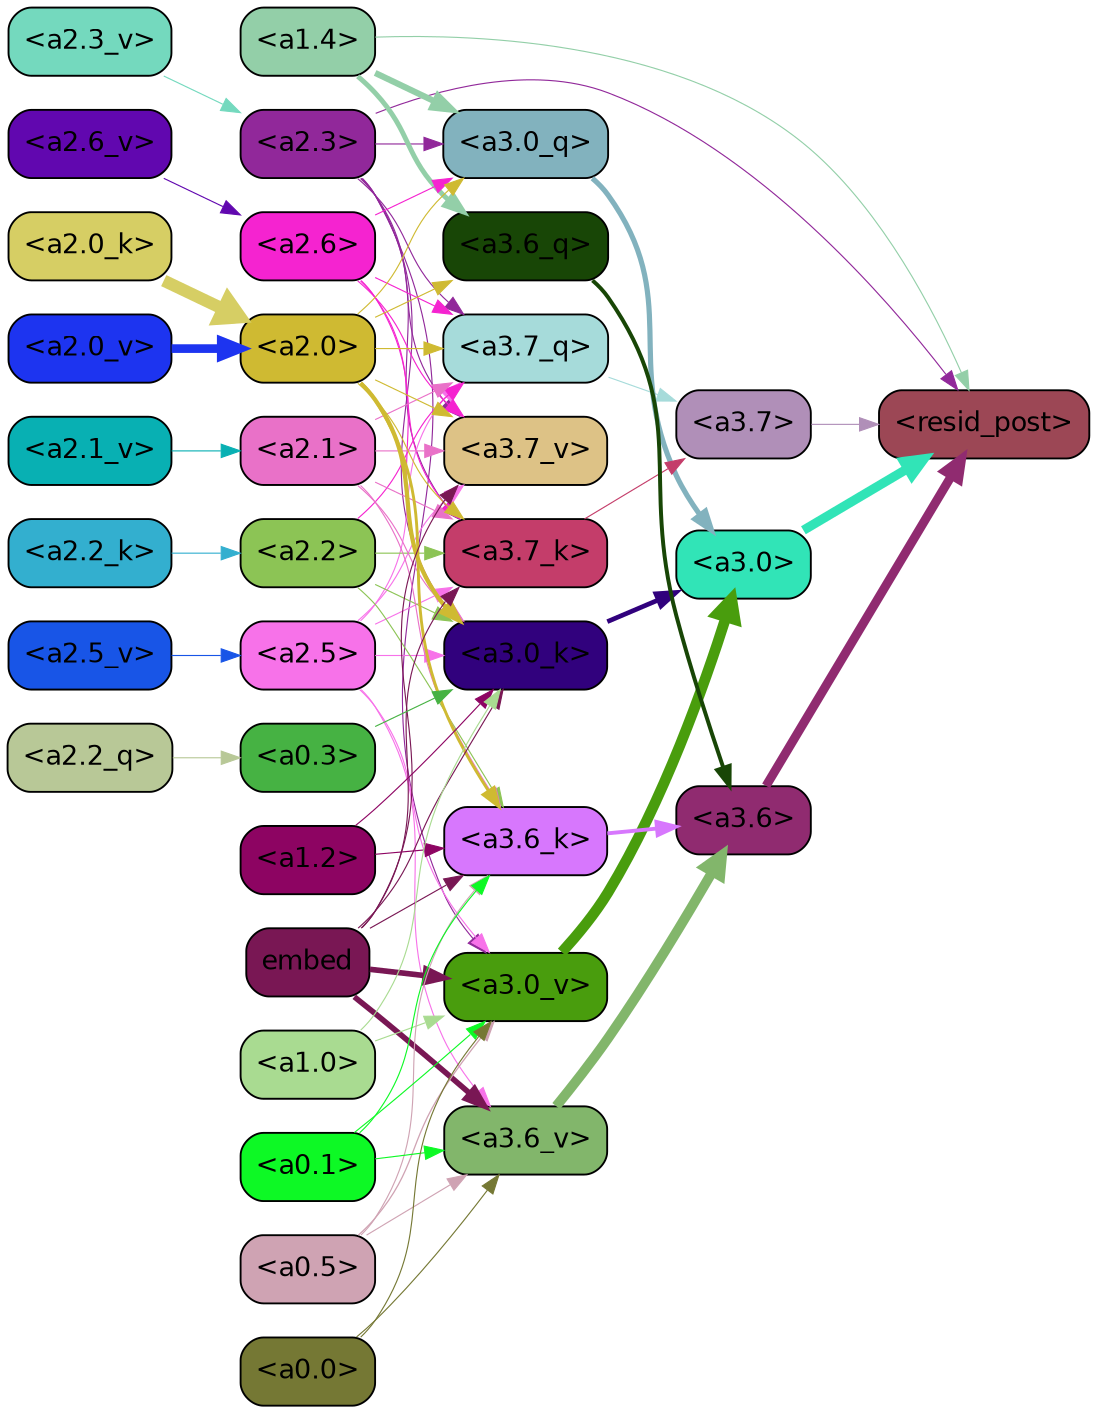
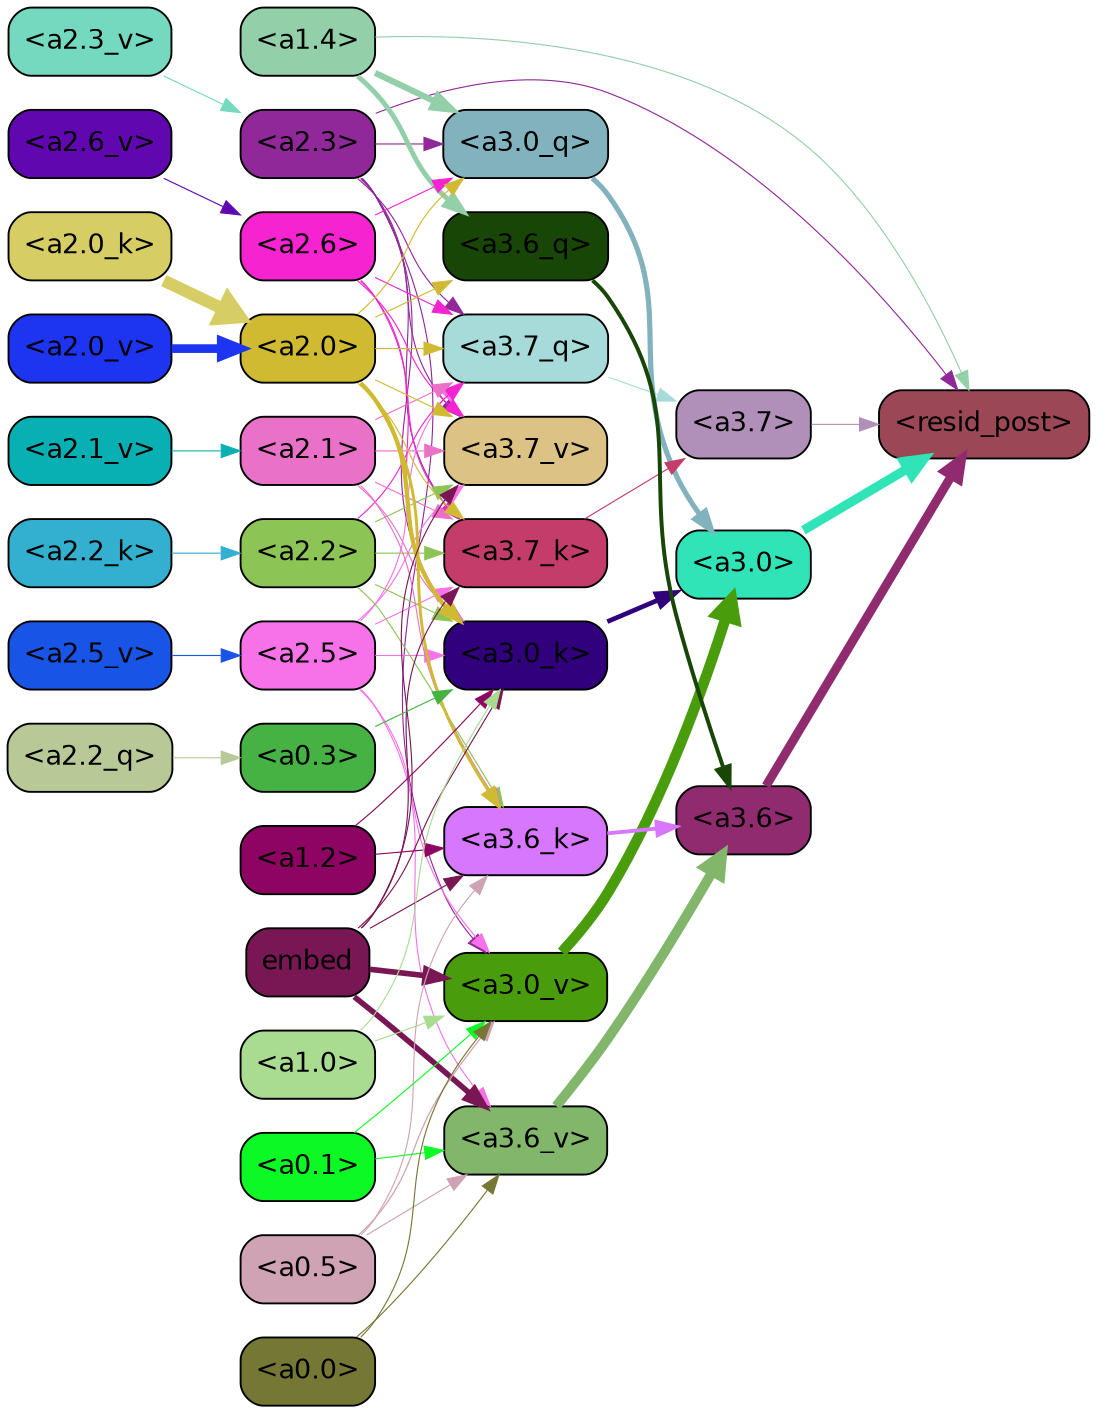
edge "<a2.2>" -> "<a3.7_v>": added
edge "<a0.1>" -> "<a3.6_k>": removed
